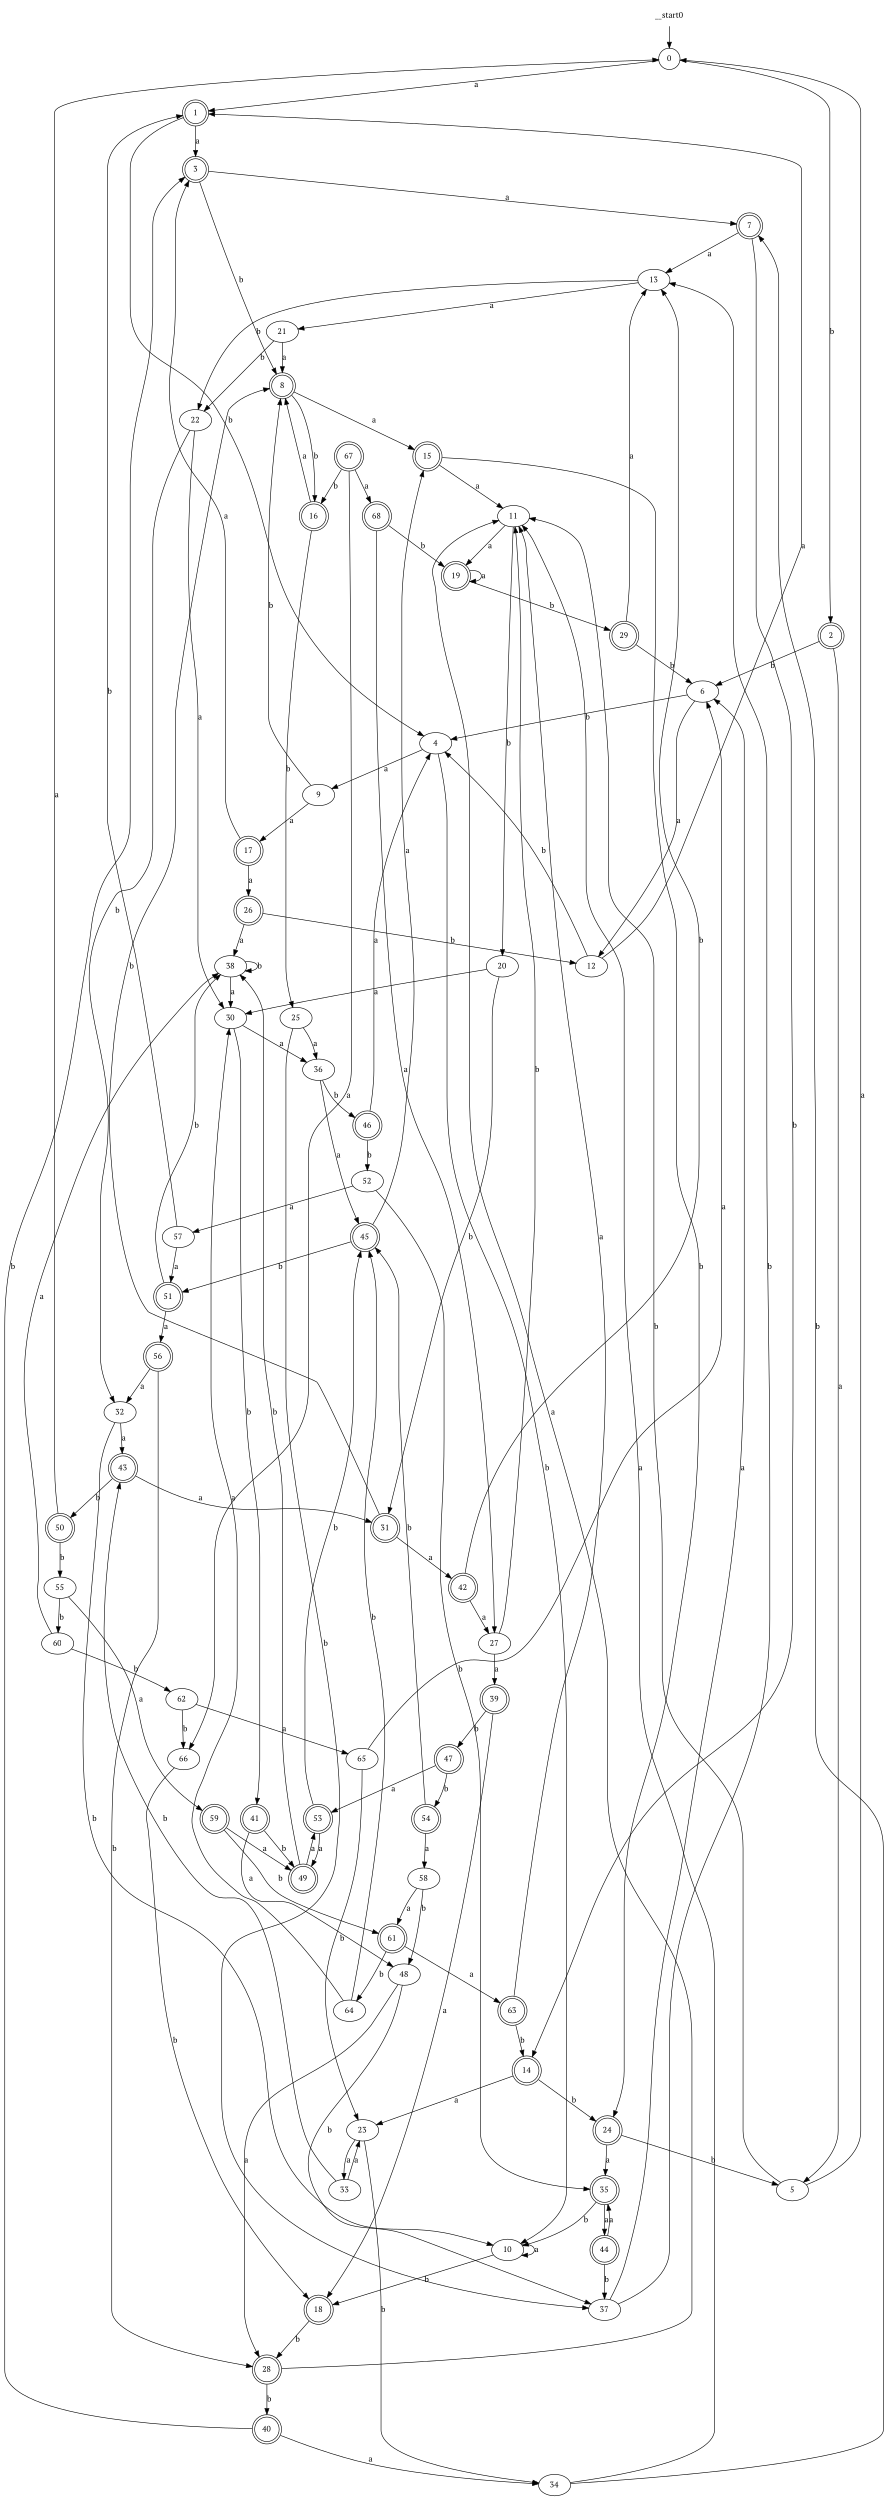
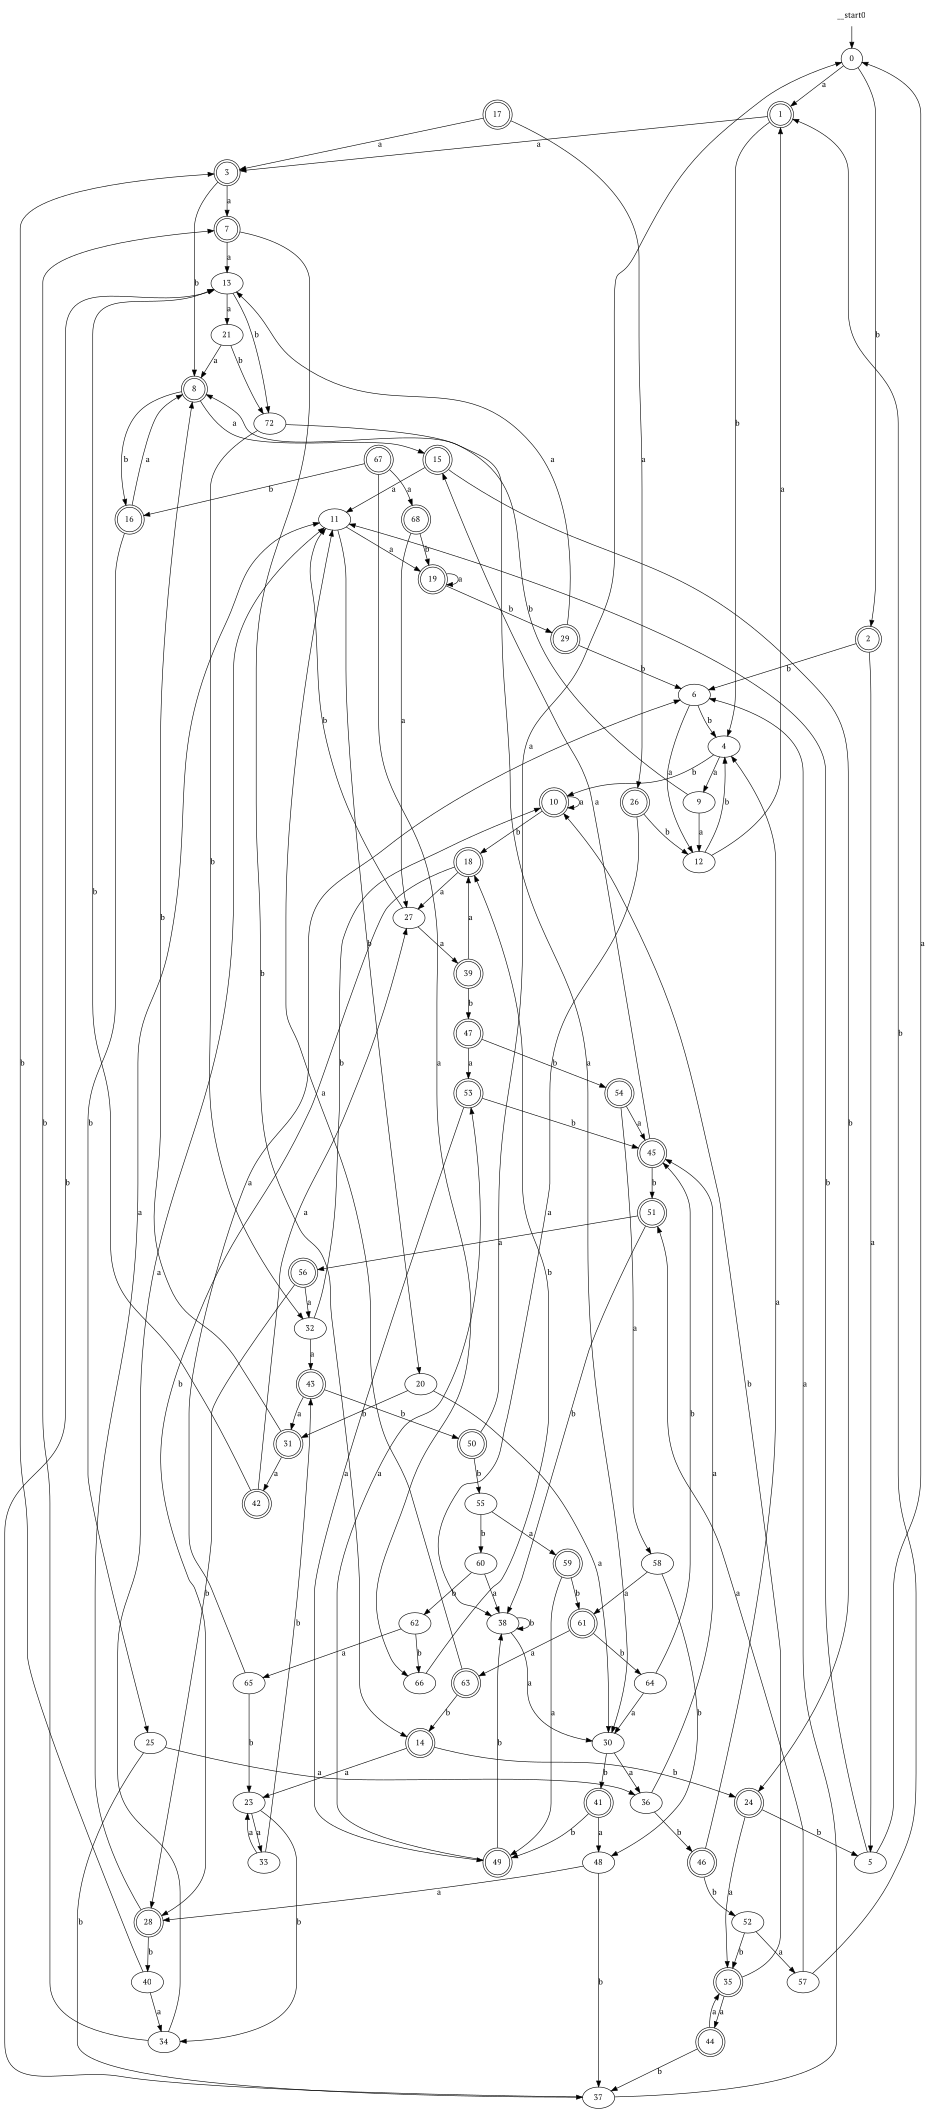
node "22": label "22" -> "72"
edge "9" -> "17": now "9" -> "12"
edge "18" -> "27": added, label "a"
edge "54" -> "45": label "b" -> "a"
node "10": shape ellipse -> doublecircle
node "40": shape doublecircle -> ellipse
